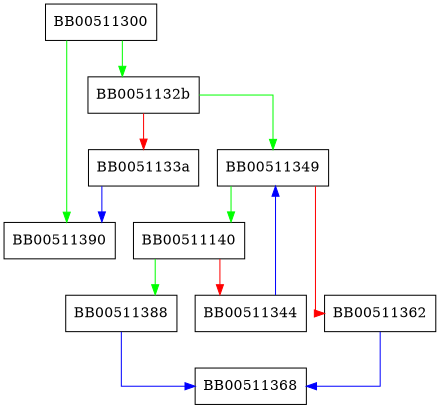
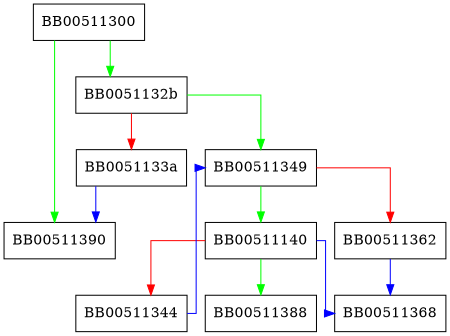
edge "BB00511388" -> "BB00511368": now "BB00511140" -> "BB00511368"
